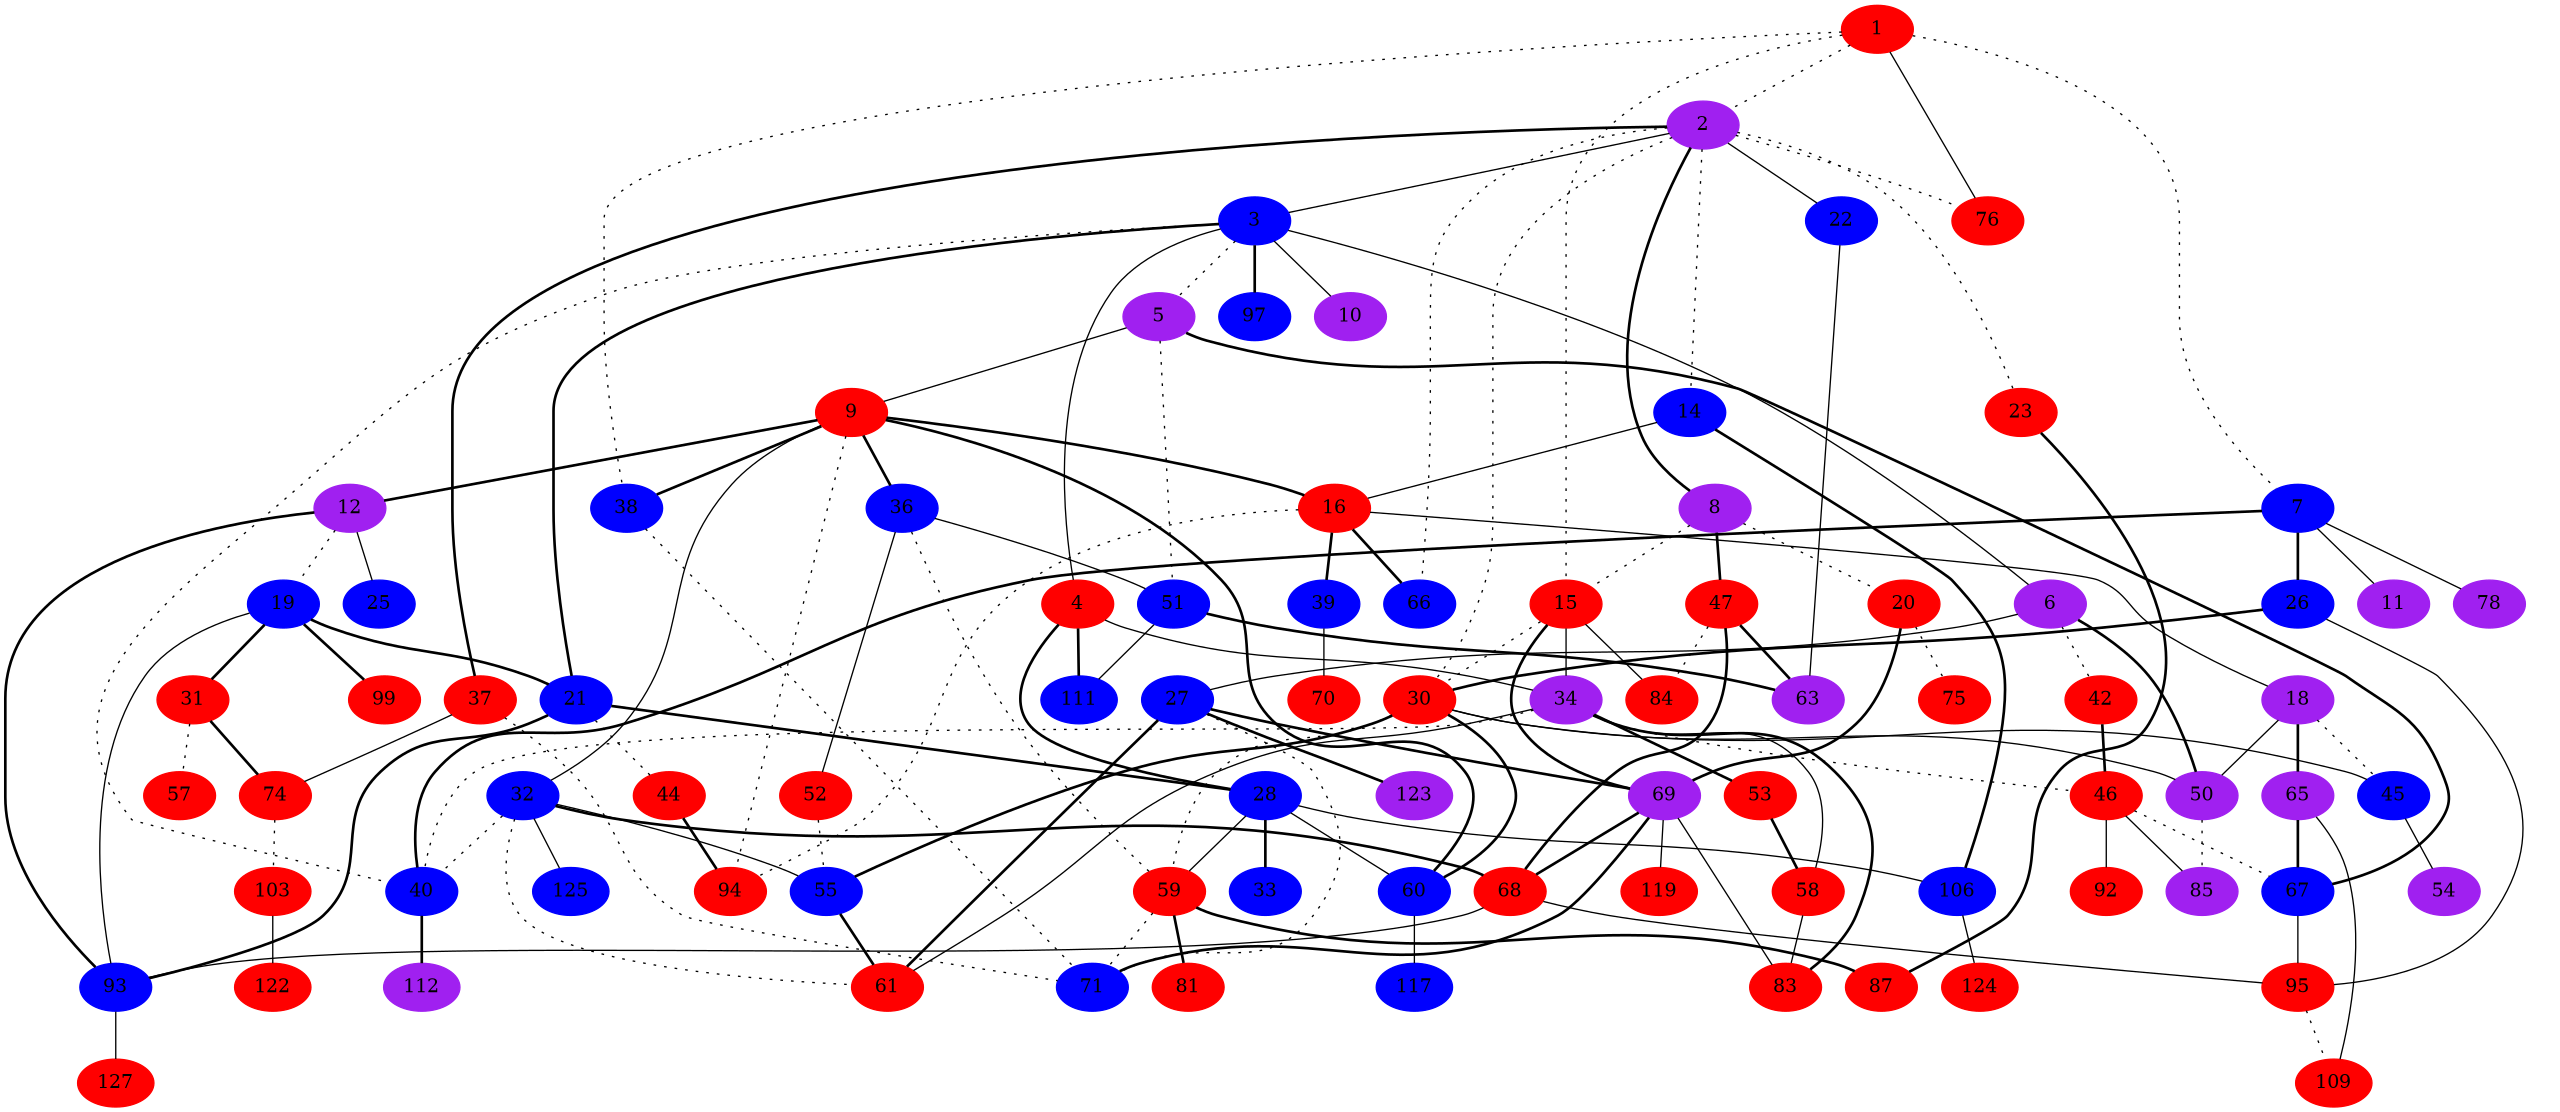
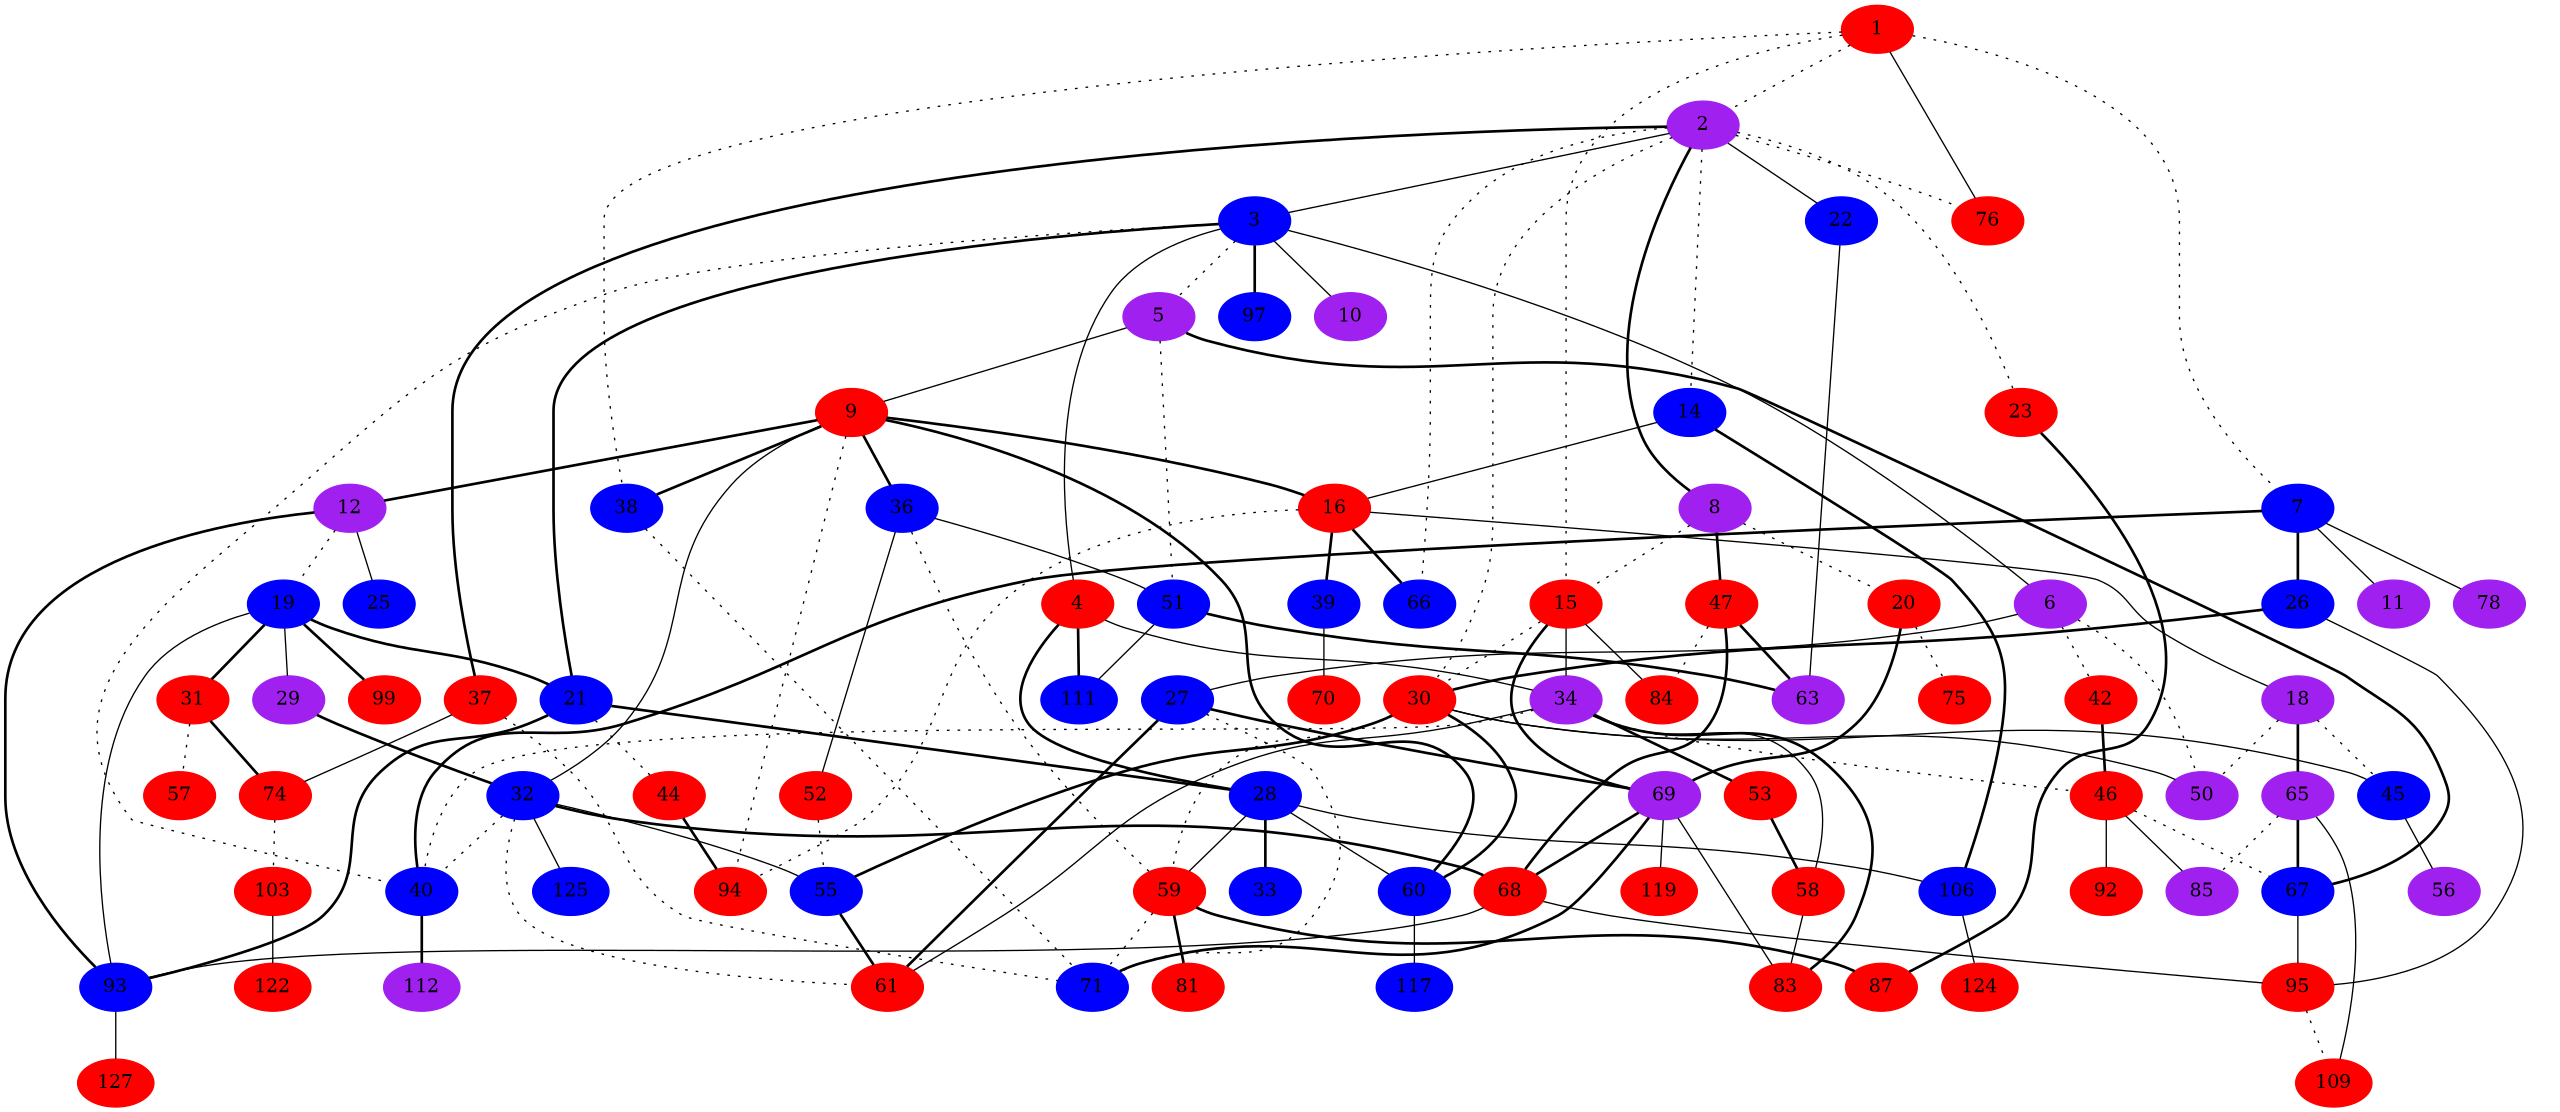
edge "6" -- "50": style bold -> dotted
node "29": added
edge "18" -- "50": style solid -> dotted
node "123": removed
edge "50" -- "85": now "65" -- "85"
node "54": label "54" -> "56"
